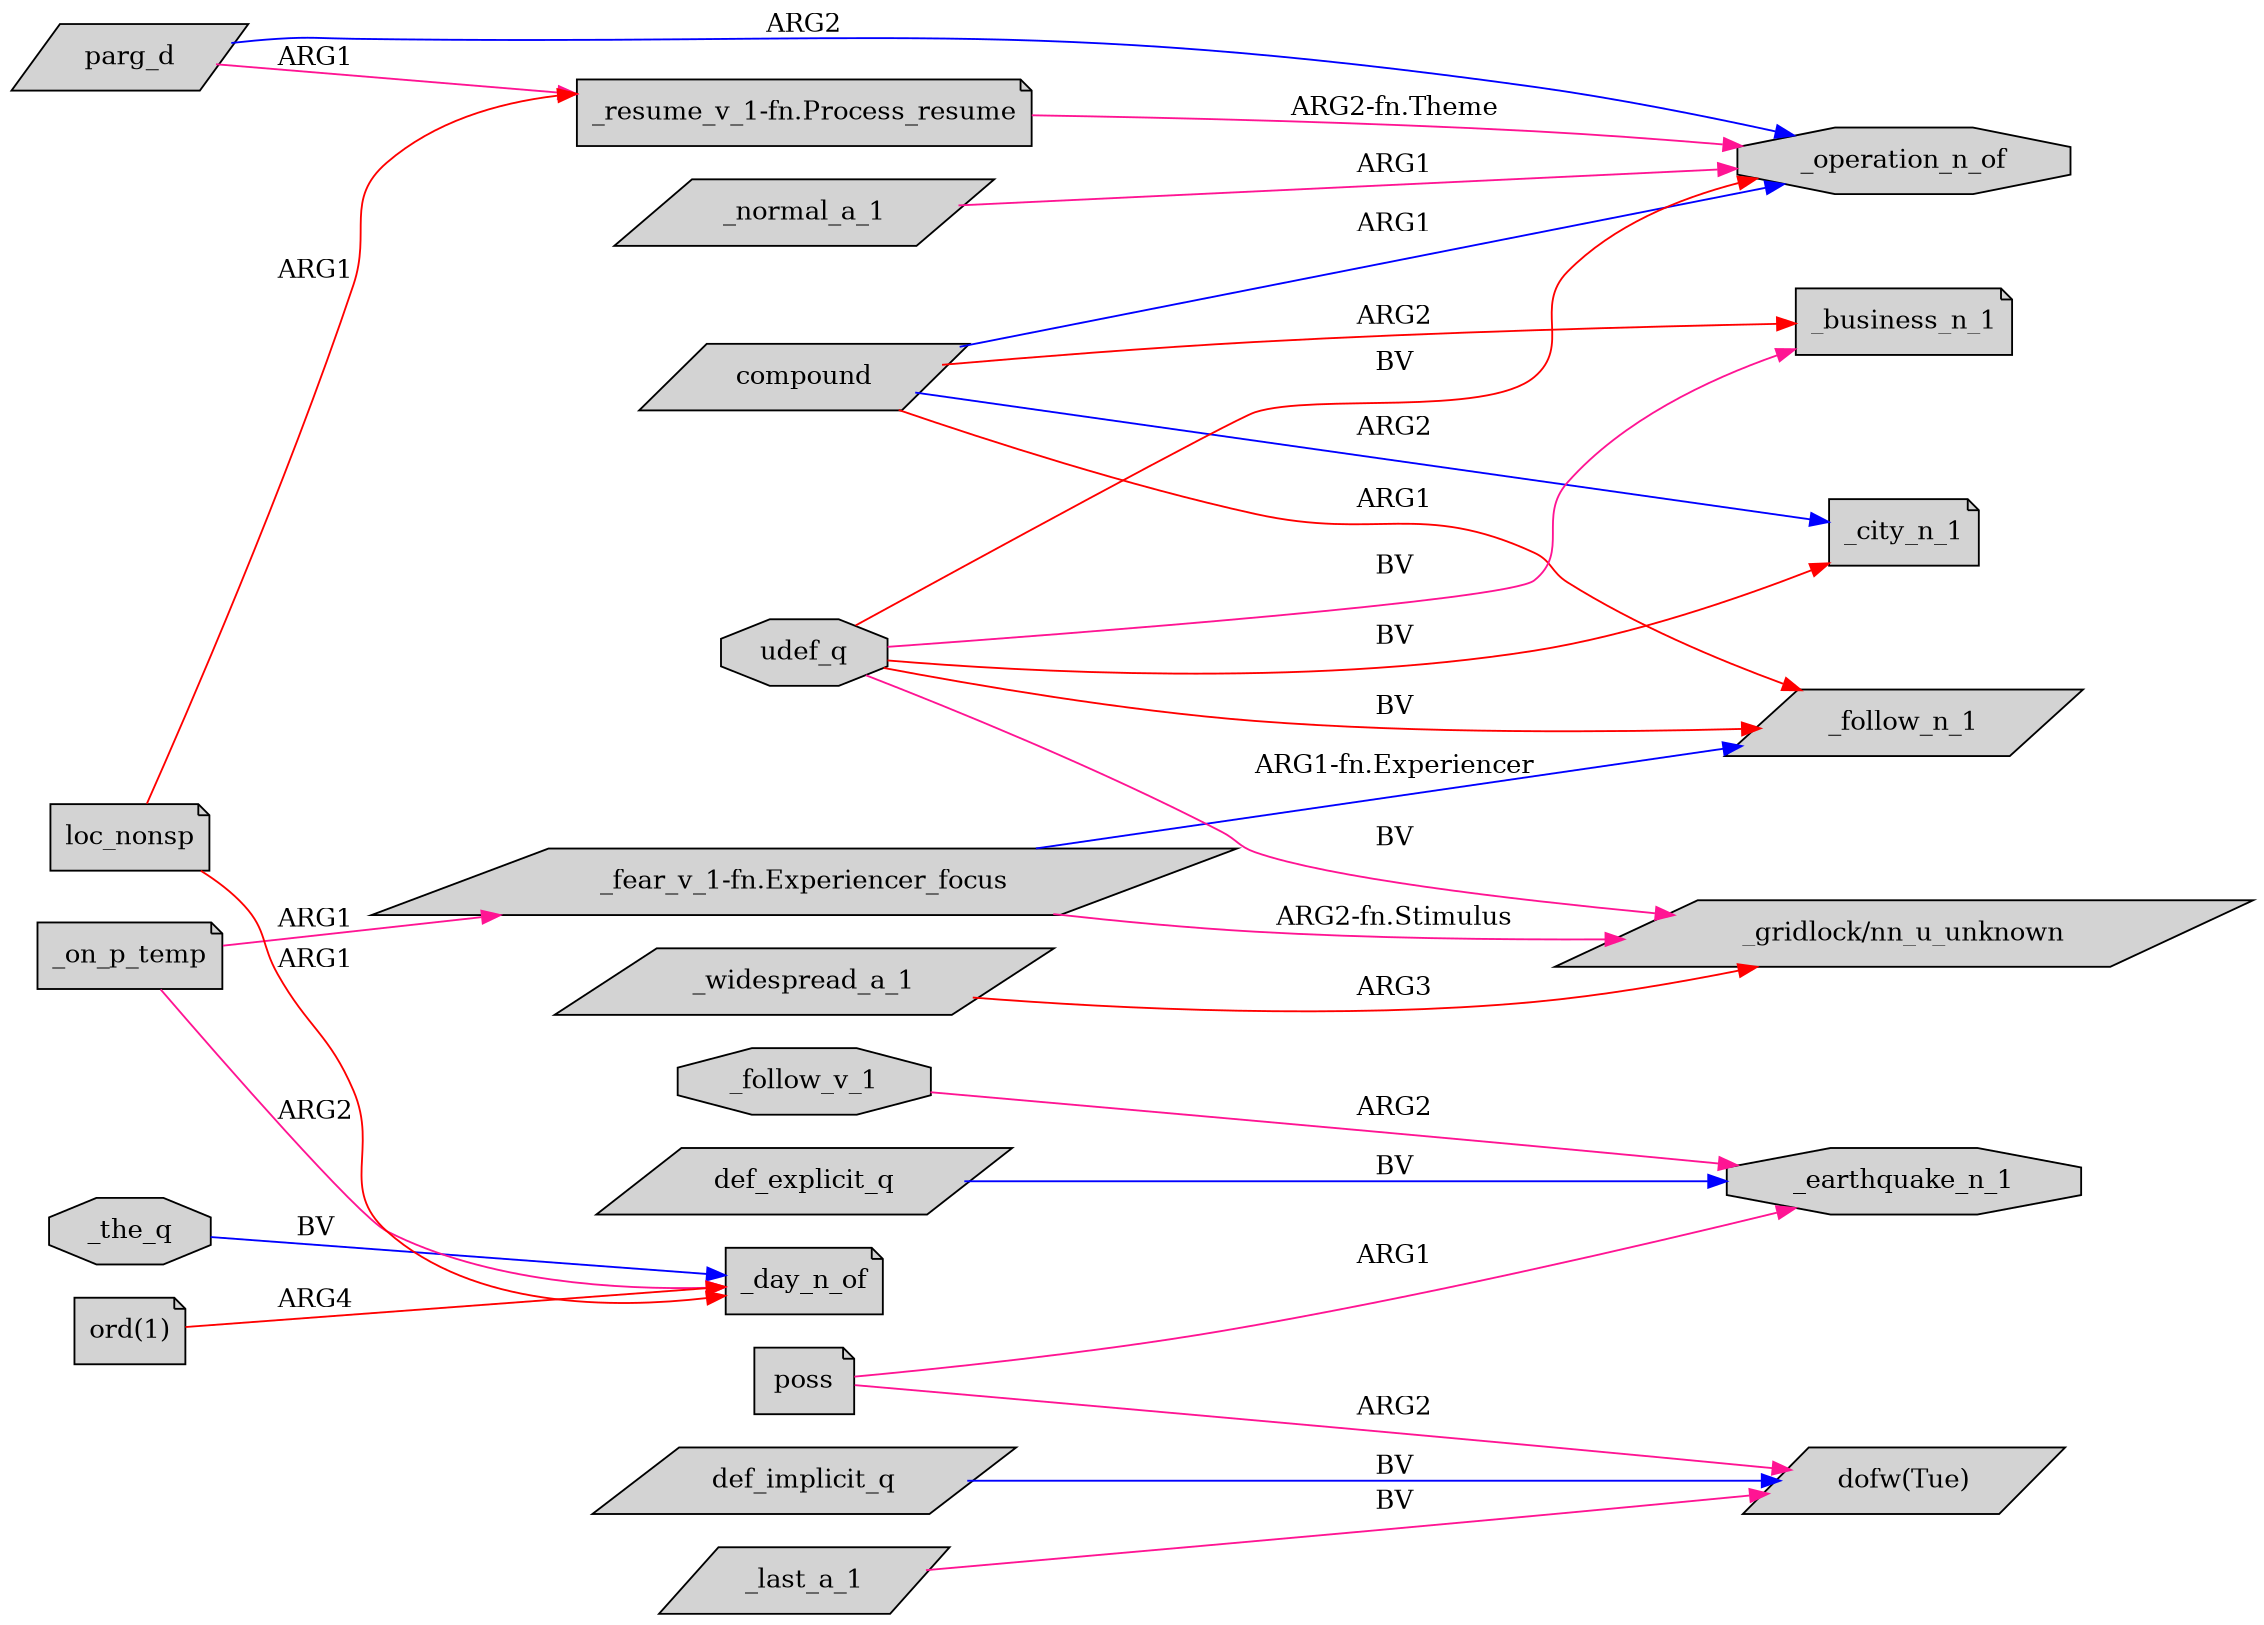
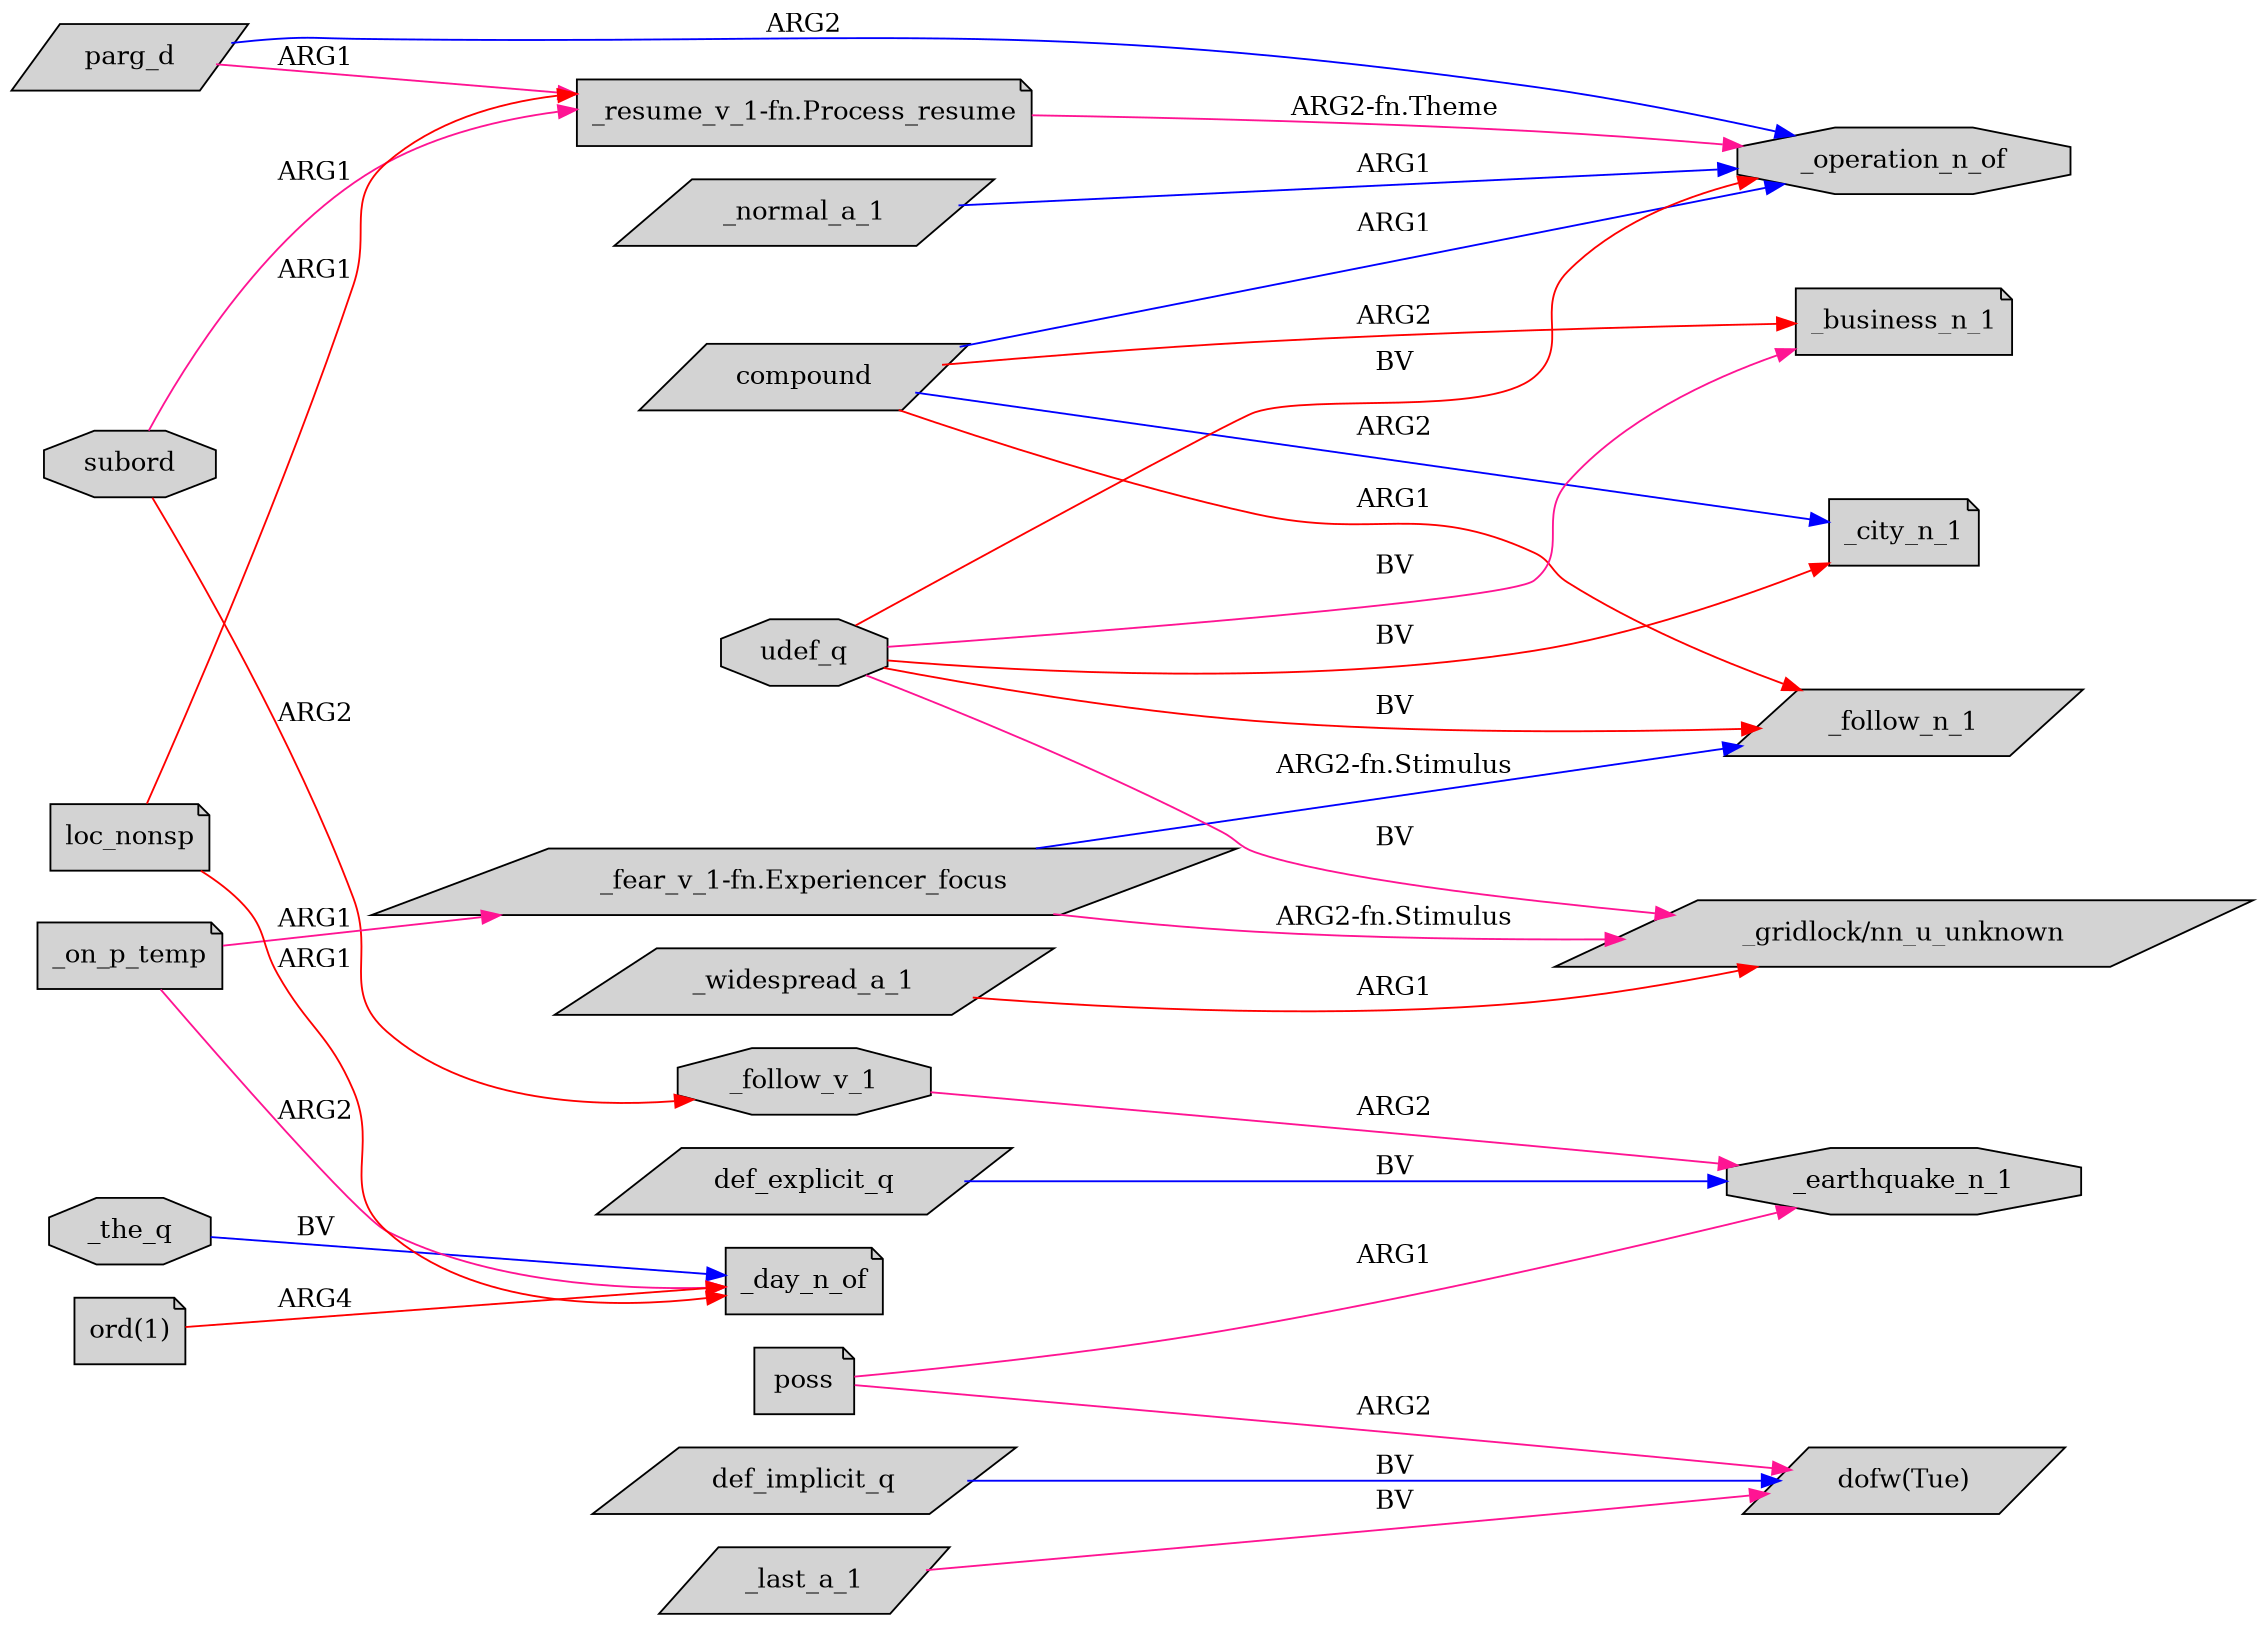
edge "_normal_a_1" -> "_operation_n_of": color deeppink -> blue
node "subord": added
edge "_fear_v_1-fn.Experiencer_focus" -> "_follow_n_1": label "ARG1-fn.Experiencer" -> "ARG2-fn.Stimulus"
edge "_widespread_a_1" -> "_gridlock/nn_u_unknown": label "ARG3" -> "ARG1"
